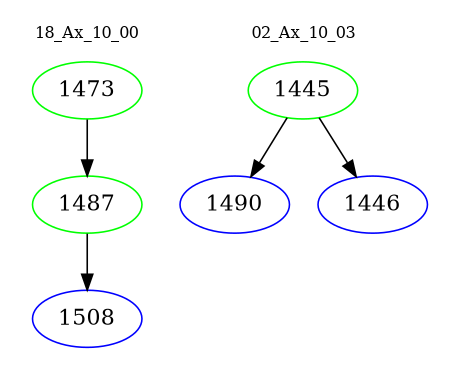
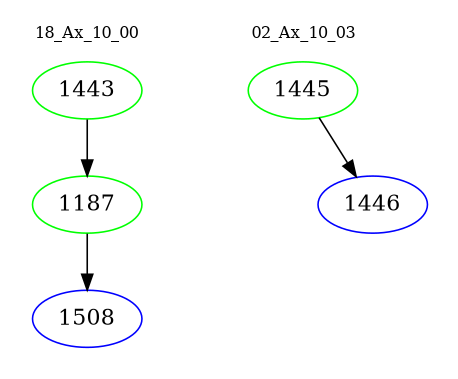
node "1473": label "1473" -> "1443"
node "1487": label "1487" -> "1187"
node "1490": removed
